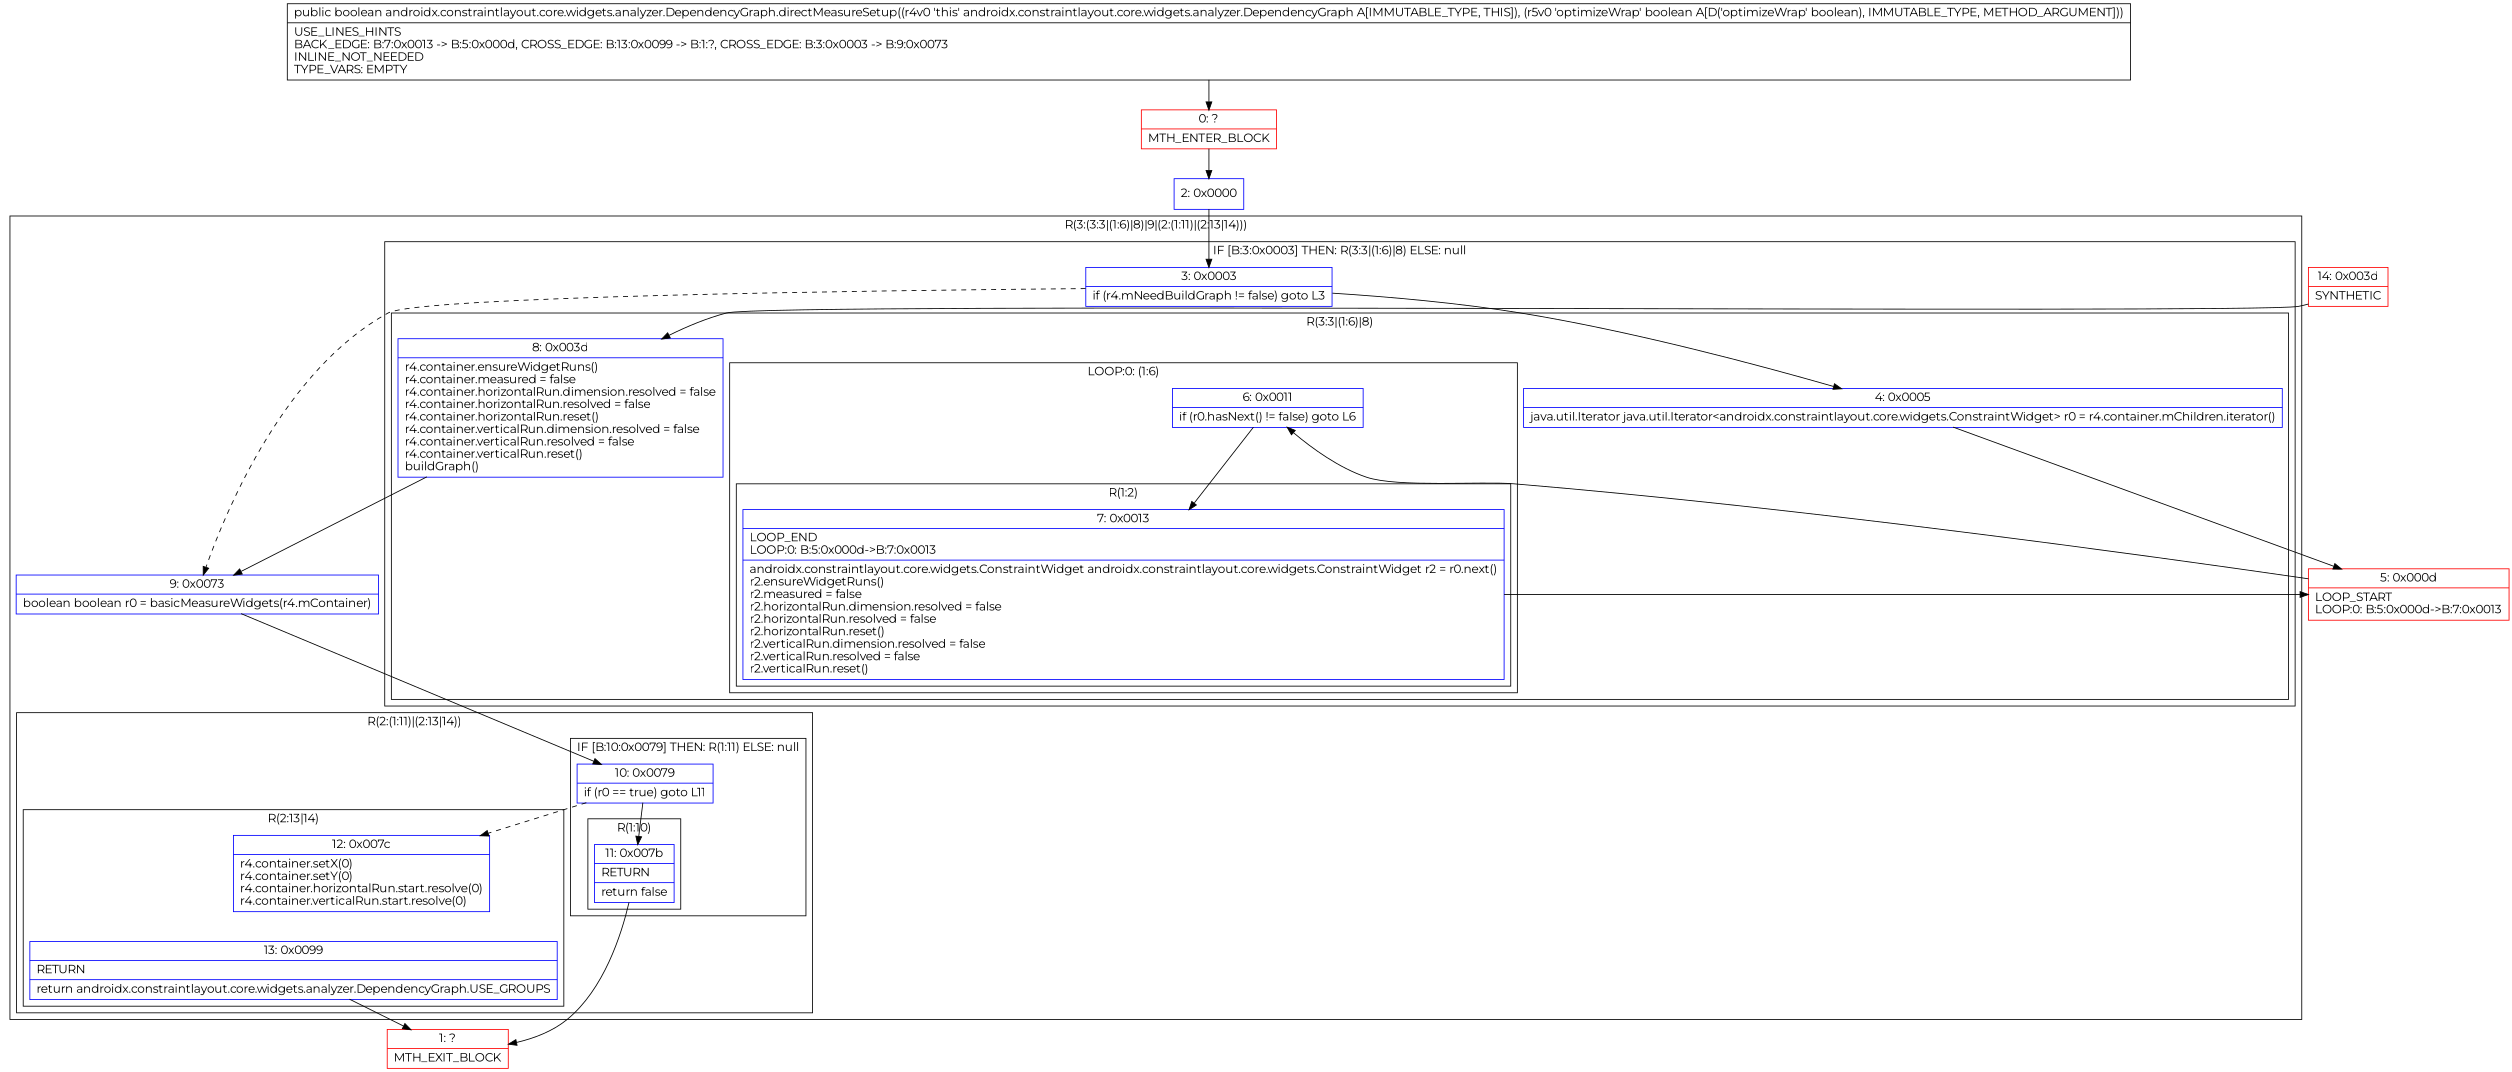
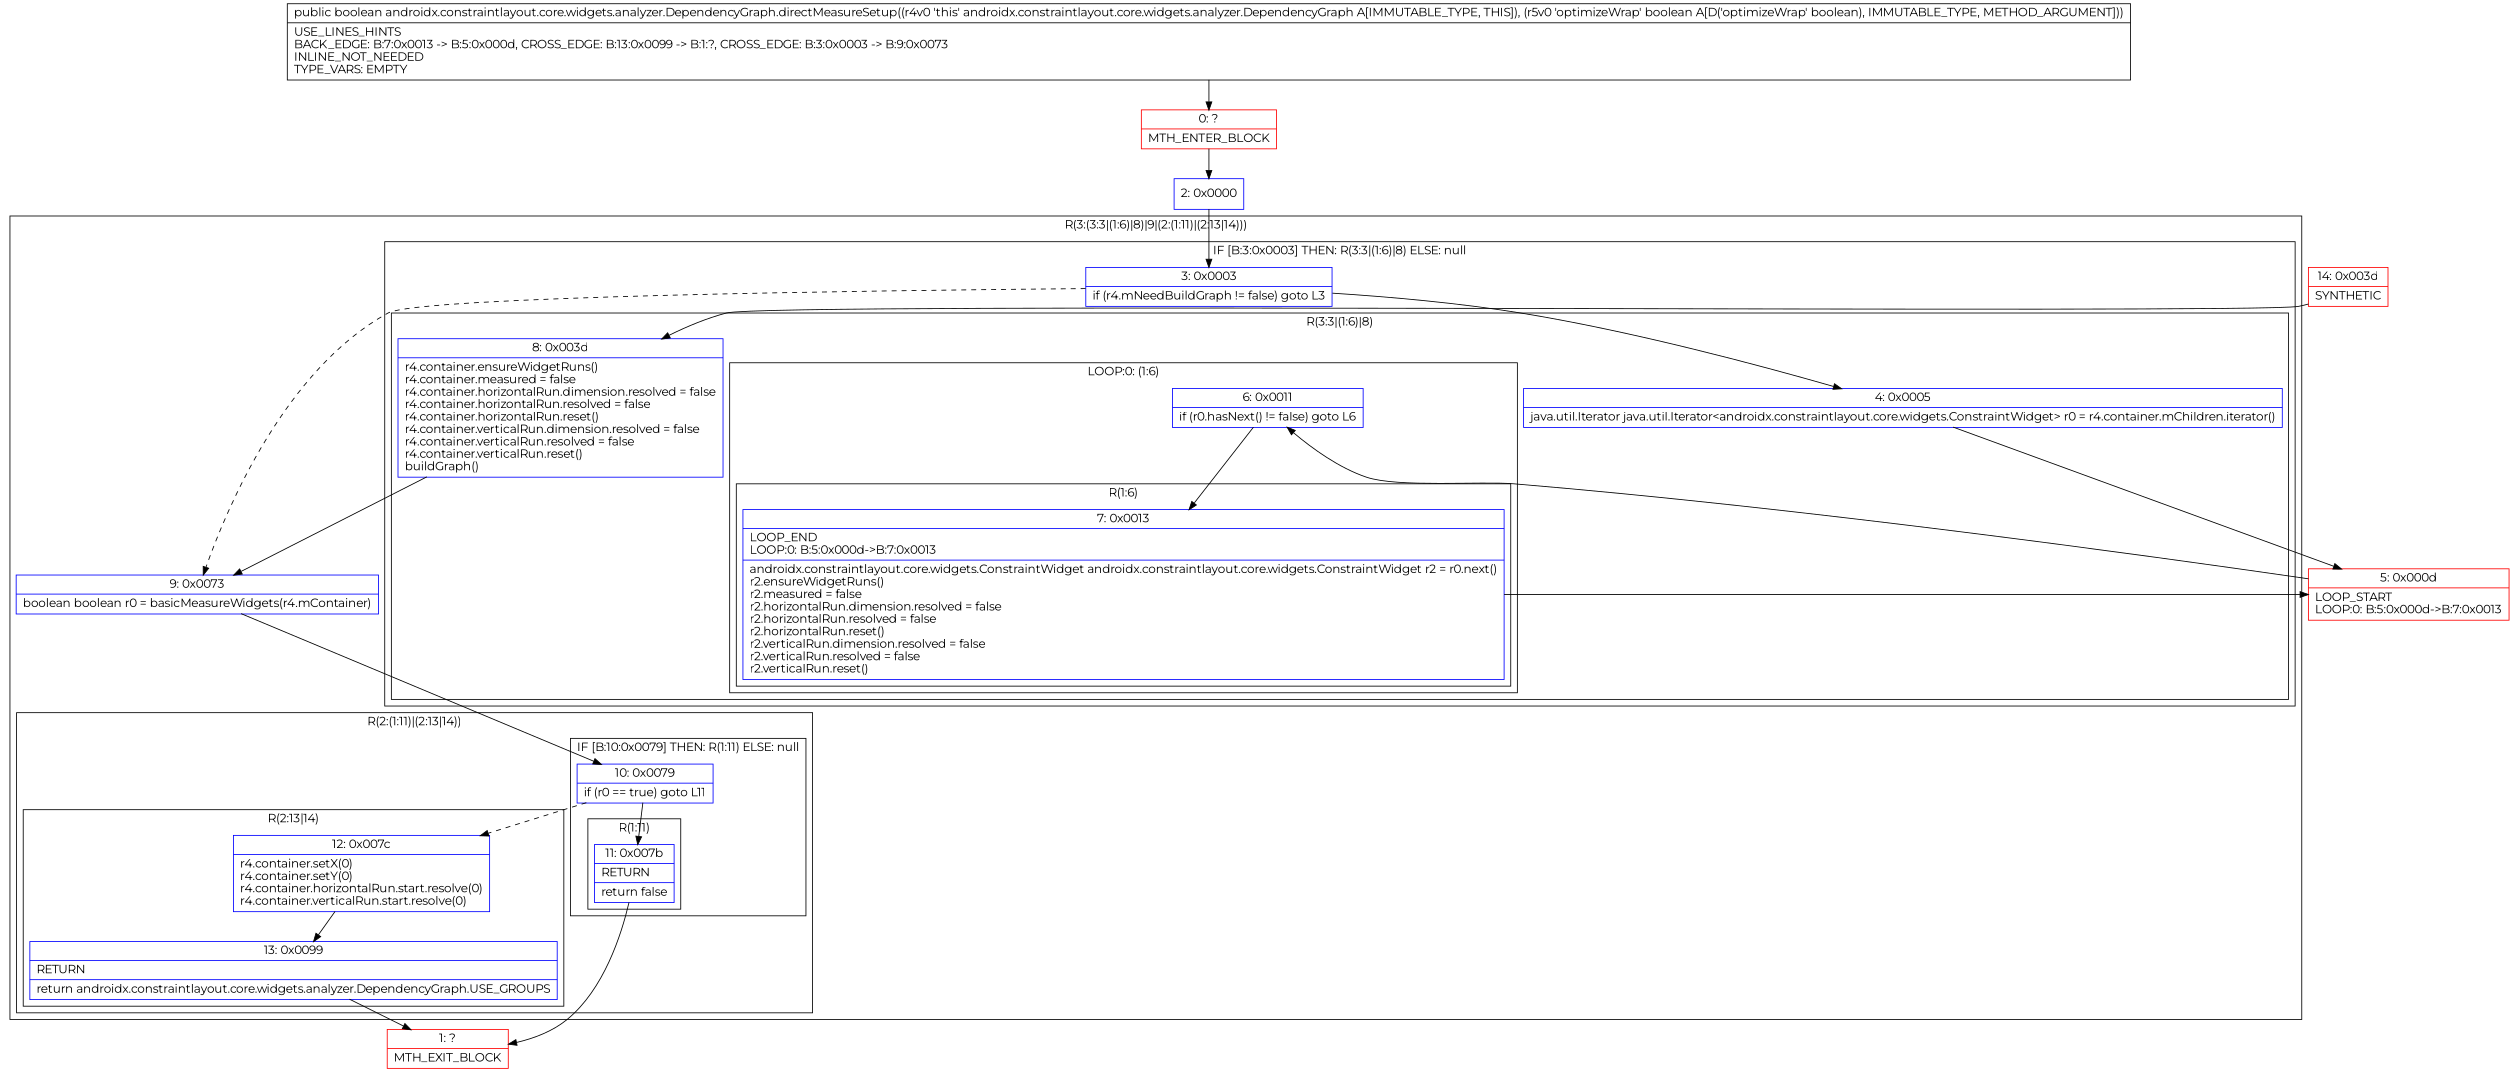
cluster "R(1:2)": label "R(1:2)" -> "R(1:6)"
cluster "R(1:10)": label "R(1:10)" -> "R(1:11)"
edge "12: 0x007c" -> "13: 0x0099": added
